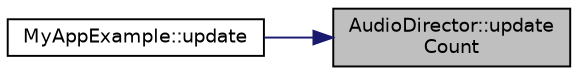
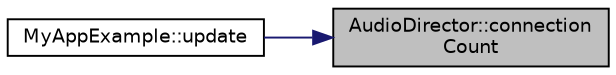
node "AudioDirector::update Count": label "AudioDirector::update Count" -> "AudioDirector::connection Count"
